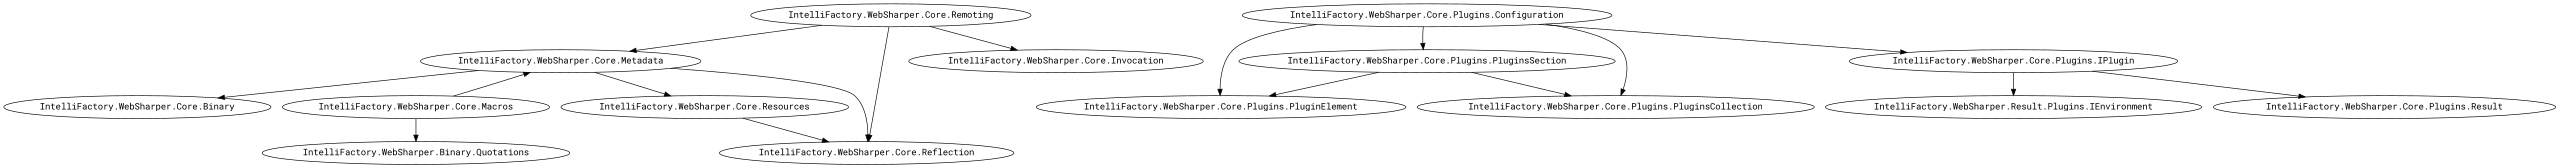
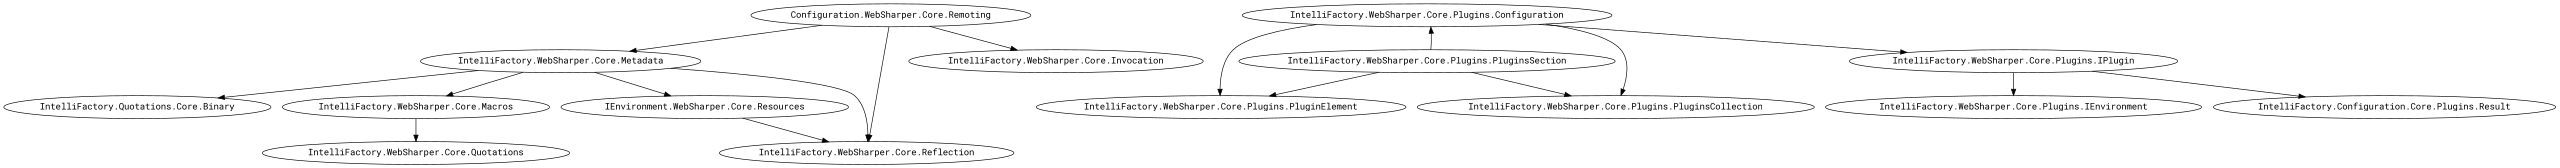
node "IntelliFactory.WebSharper.Core.Remoting": label "IntelliFactory.WebSharper.Core.Remoting" -> "Configuration.WebSharper.Core.Remoting"
edge "IntelliFactory.WebSharper.Core.Plugins.Configuration" -> "IntelliFactory.WebSharper.Core.Plugins.PluginsSection": reversed
edge "IntelliFactory.WebSharper.Core.Macros" -> "IntelliFactory.WebSharper.Core.Metadata": reversed
node "IntelliFactory.WebSharper.Core.Binary": label "IntelliFactory.WebSharper.Core.Binary" -> "IntelliFactory.Quotations.Core.Binary"
node "IntelliFactory.WebSharper.Core.Resources": label "IntelliFactory.WebSharper.Core.Resources" -> "IEnvironment.WebSharper.Core.Resources"
node "IntelliFactory.WebSharper.Result.Plugins.IEnvironment": label "IntelliFactory.WebSharper.Result.Plugins.IEnvironment" -> "IntelliFactory.WebSharper.Core.Plugins.IEnvironment"
node "IntelliFactory.WebSharper.Core.Plugins.Result": label "IntelliFactory.WebSharper.Core.Plugins.Result" -> "IntelliFactory.Configuration.Core.Plugins.Result"
node "IntelliFactory.WebSharper.Binary.Quotations": label "IntelliFactory.WebSharper.Binary.Quotations" -> "IntelliFactory.WebSharper.Core.Quotations"
